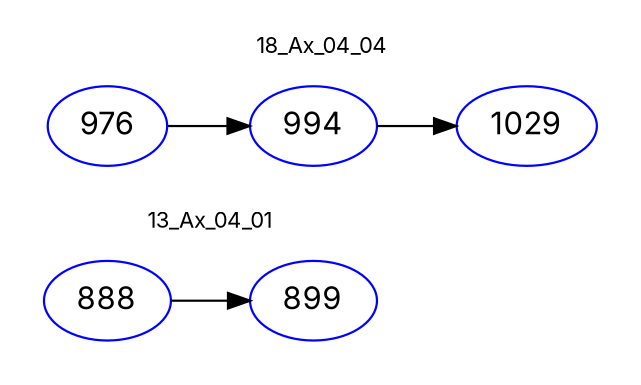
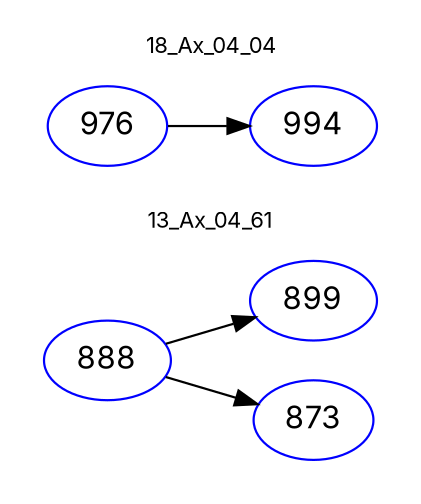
node "1029": removed
cluster "13_Ax_04_01": label "13_Ax_04_01" -> "13_Ax_04_61"
node "873": added
